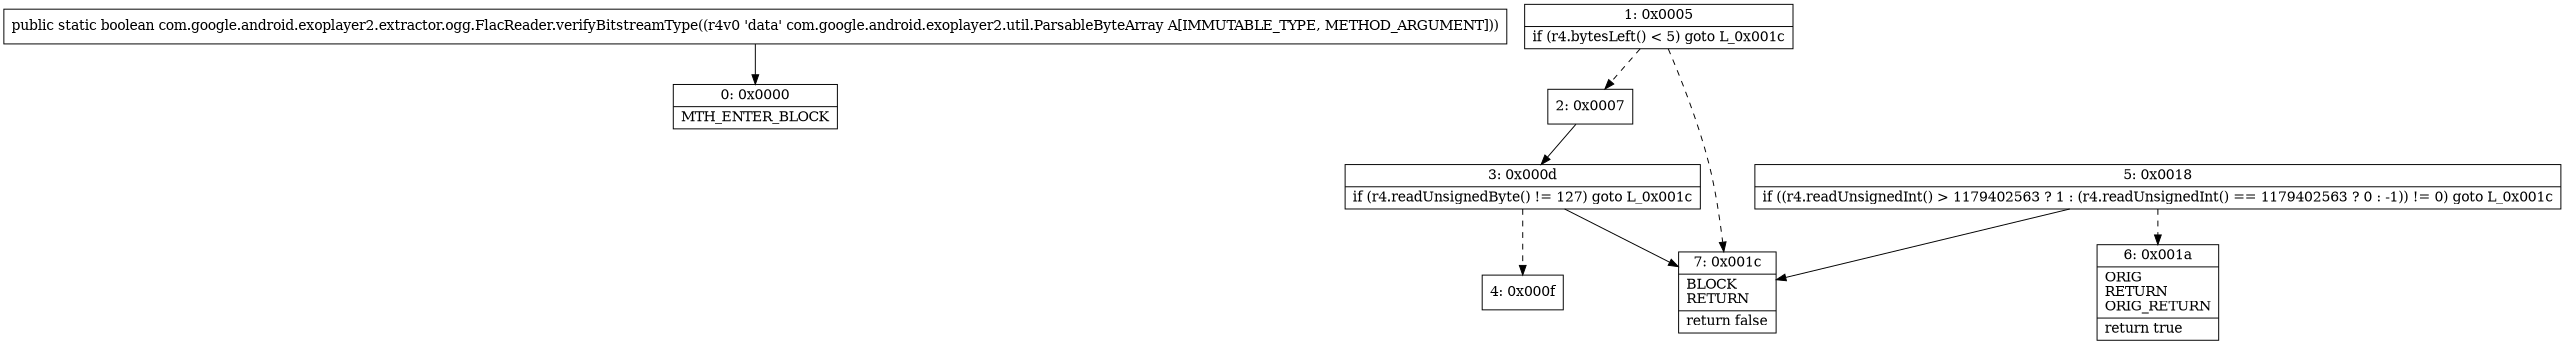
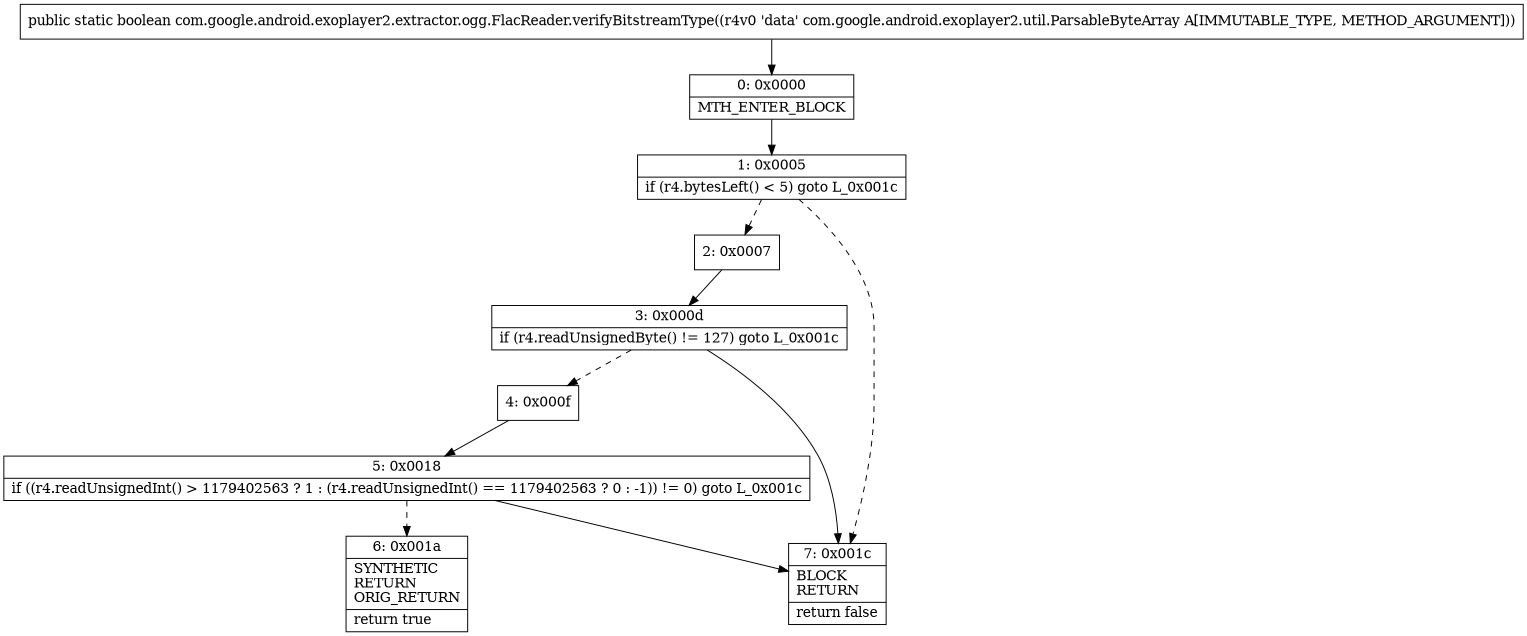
edge "0: 0x0000" -> "1: 0x0005": added
node "6: 0x001a": text "ORIG" -> "SYNTHETIC"
edge "4: 0x000f" -> "5: 0x0018": added
